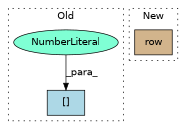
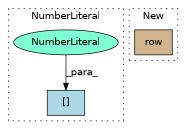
cluster "Old": label "Old" -> "NumberLiteral"
